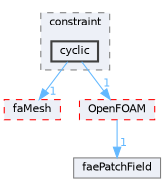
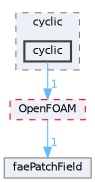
cluster "constraint": label "constraint" -> "cyclic"
node "faMesh": removed
